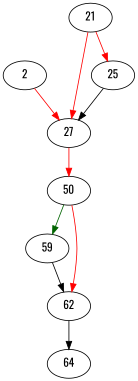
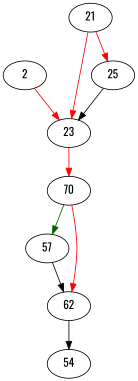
node "27": label "27" -> "23"
node "50": label "50" -> "70"
node "59": label "59" -> "57"
node "64": label "64" -> "54"
